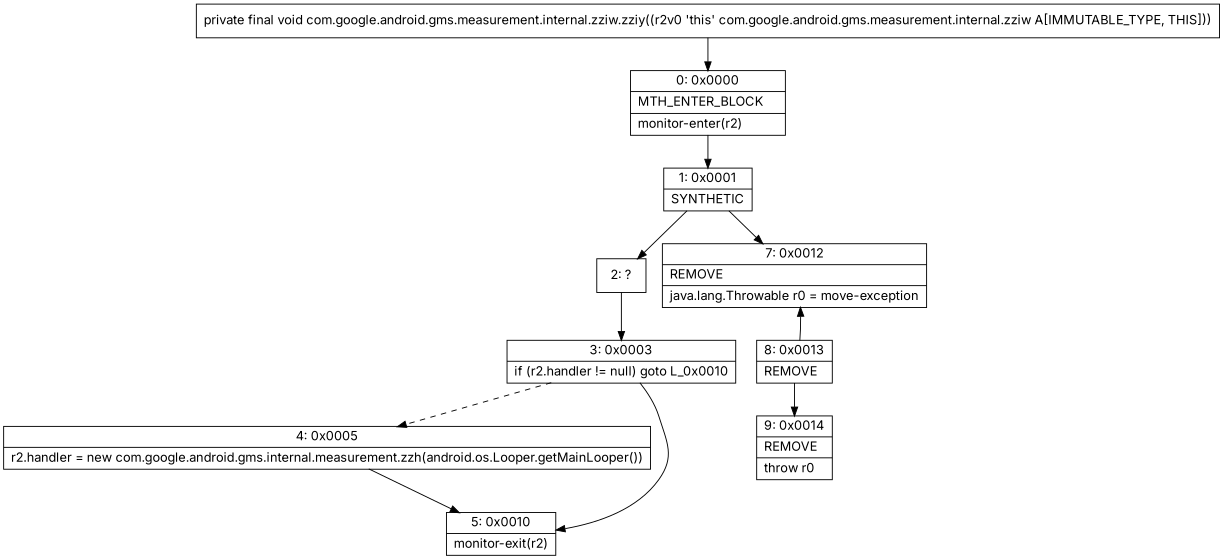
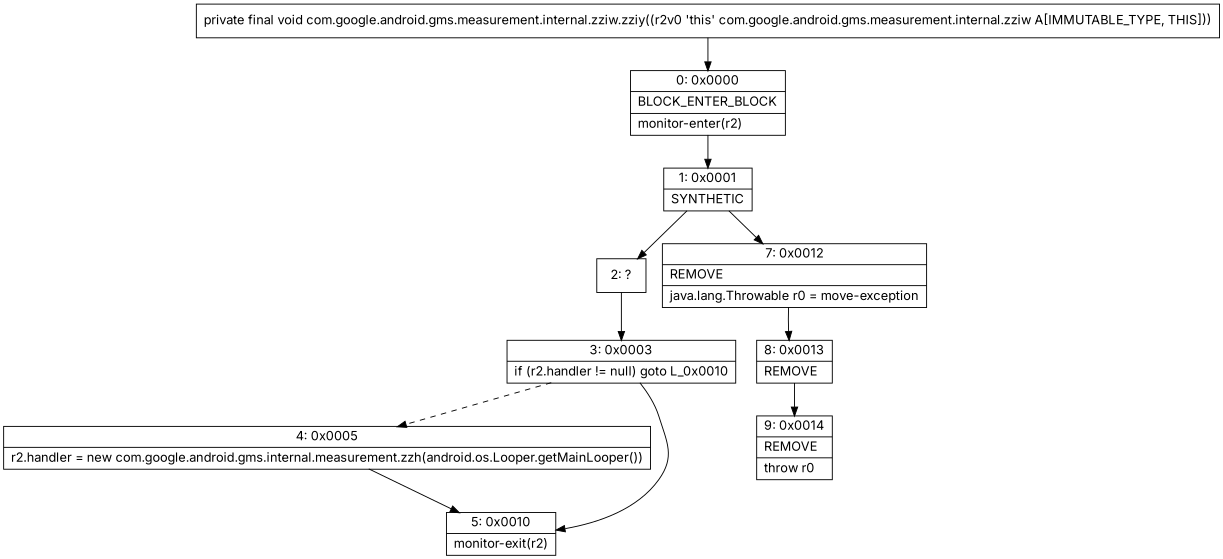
node "0: 0x0000": text "MTH_ENTER_BLOCK" -> "BLOCK_ENTER_BLOCK"
edge "8: 0x0013" -> "7: 0x0012": reversed
